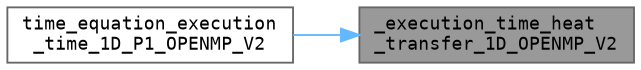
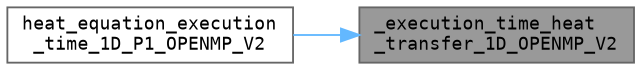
node "time_equation_execution _time_1D_P1_OPENMP_V2": label "time_equation_execution _time_1D_P1_OPENMP_V2" -> "heat_equation_execution _time_1D_P1_OPENMP_V2"
